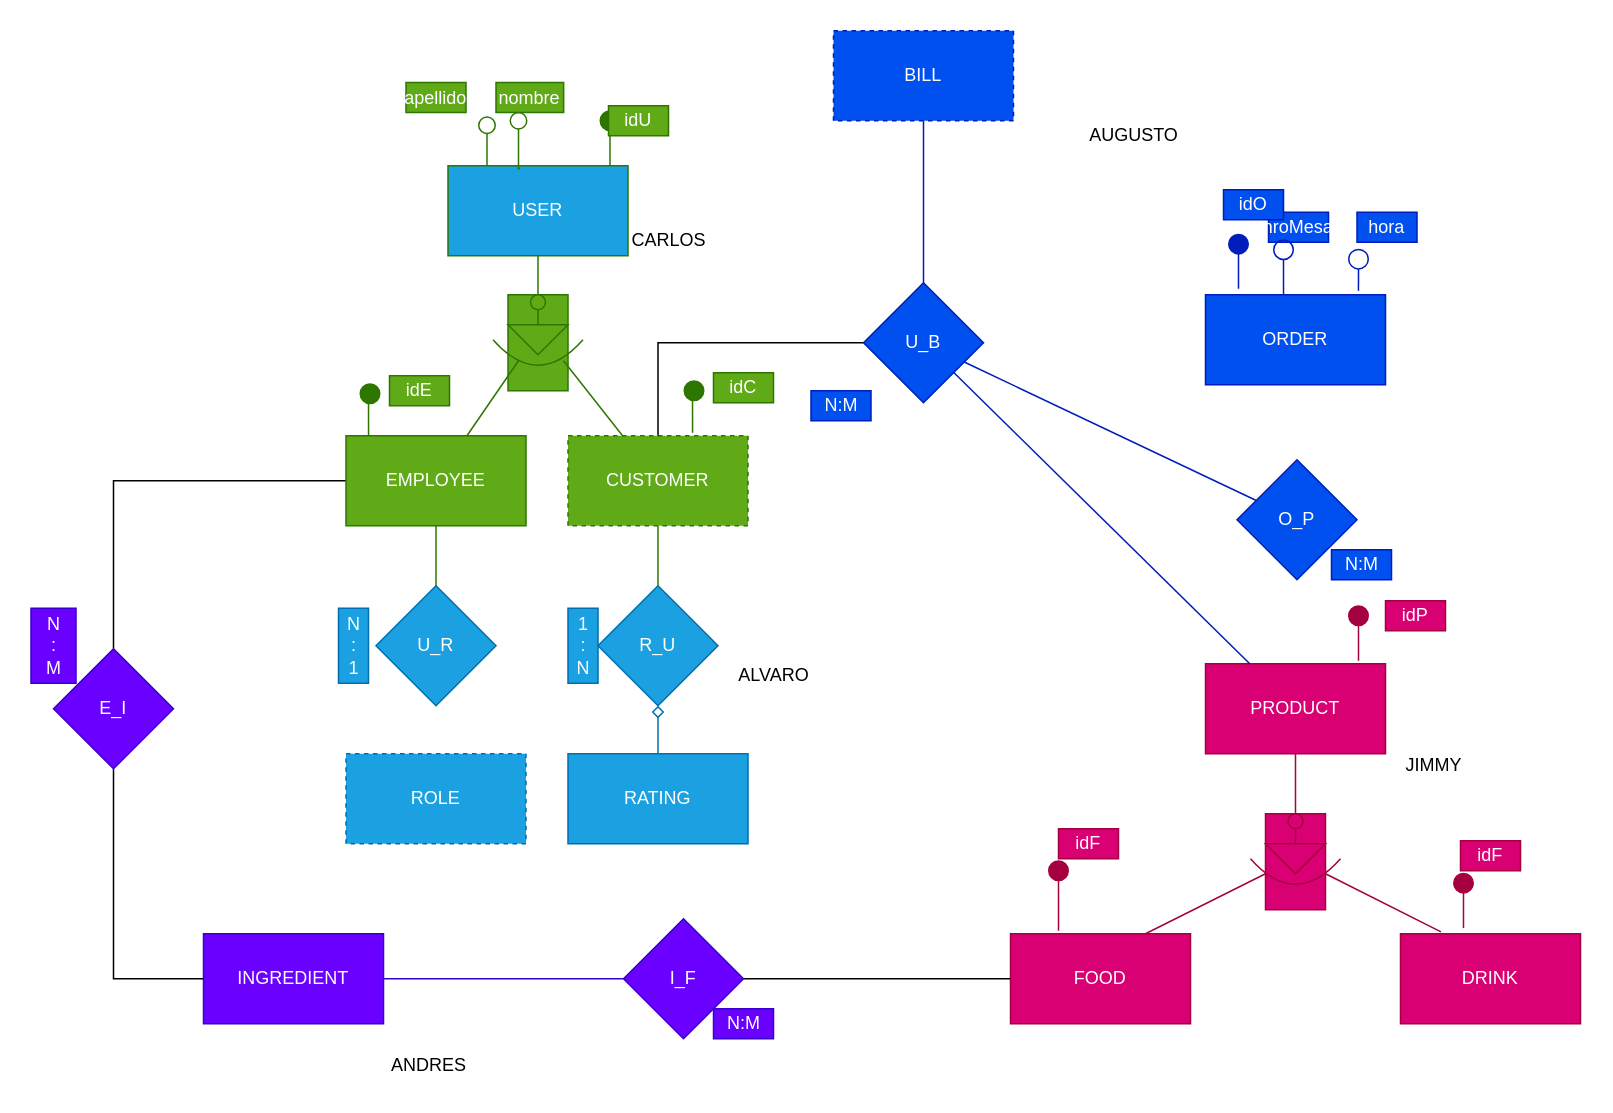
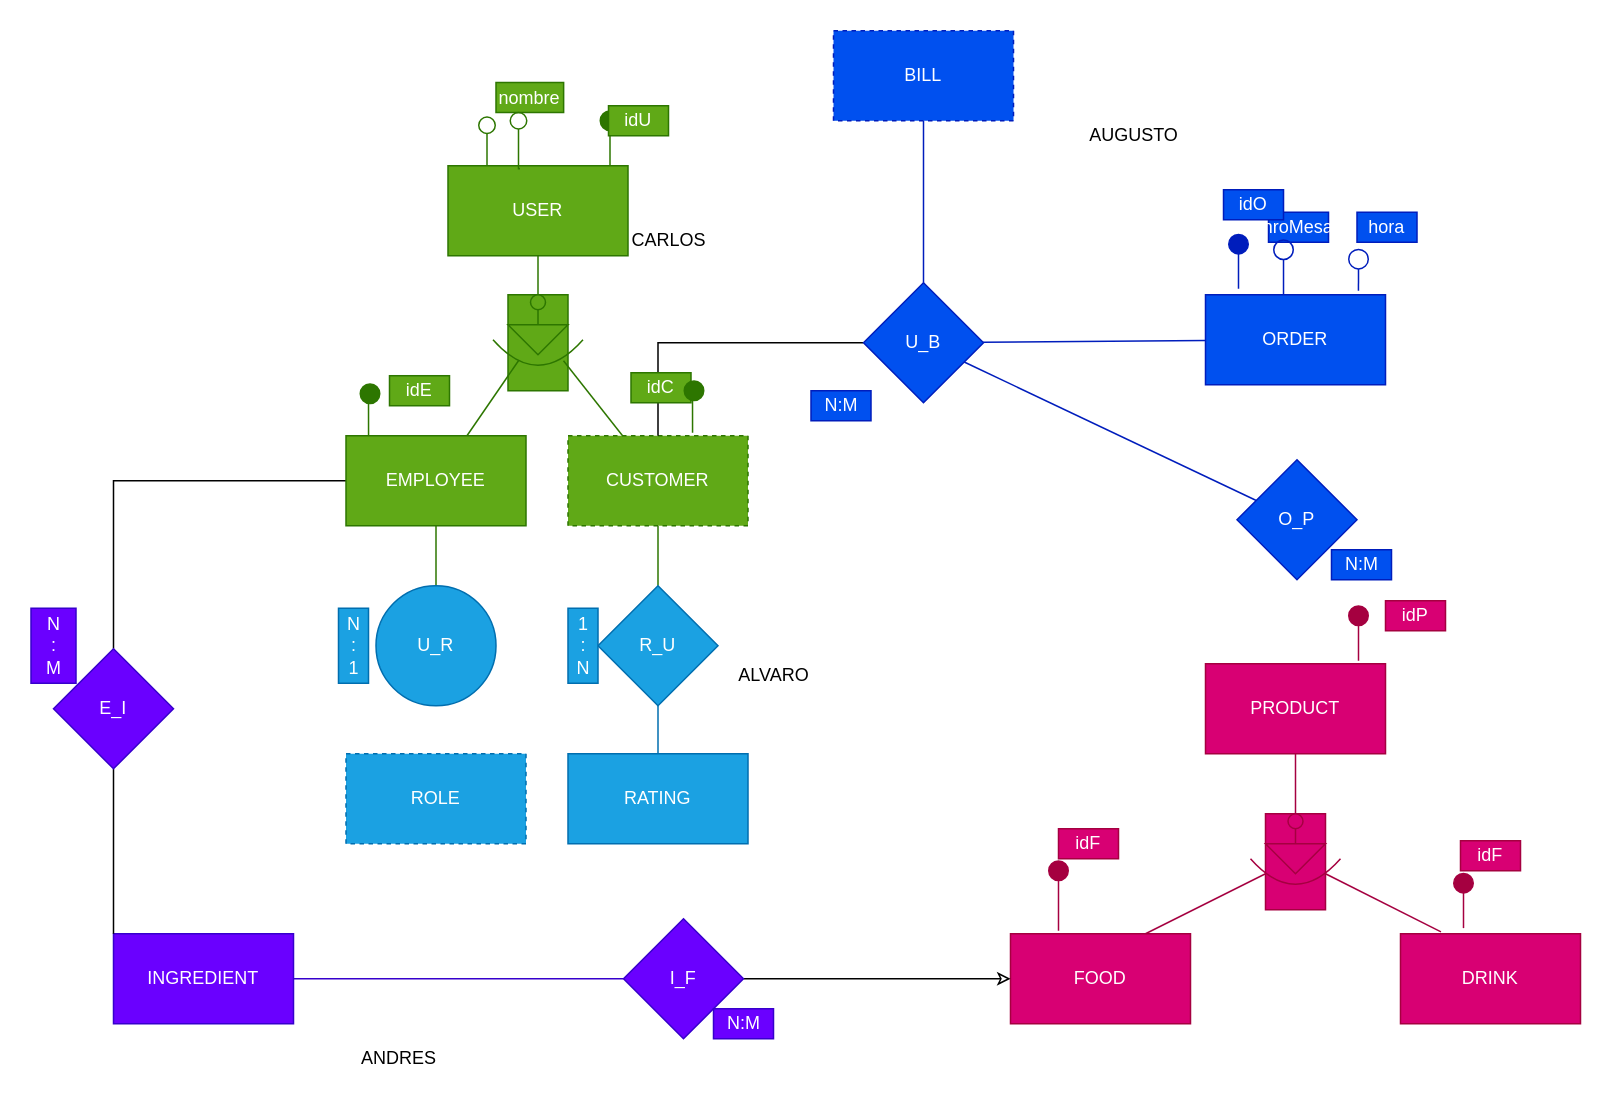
node "apellido": removed
node "USER": fillcolor #1ba1e2 -> #60a917
node "idC": moved (743, 388) -> (661, 388)
edge "U_B" -- "PRODUCT": now "U_B" -- "ORDER"
node "U_R": shape diamond -> ellipse
edge "RATING" -> "R_U": arrowhead diamond -> none
node "JIMMY": removed
node "INGREDIENT": moved (293, 979) -> (203, 979)
edge "I_F" -- "FOOD": arrowhead none -> classic
node "ANDRES": moved (428, 1066) -> (398, 1058)
